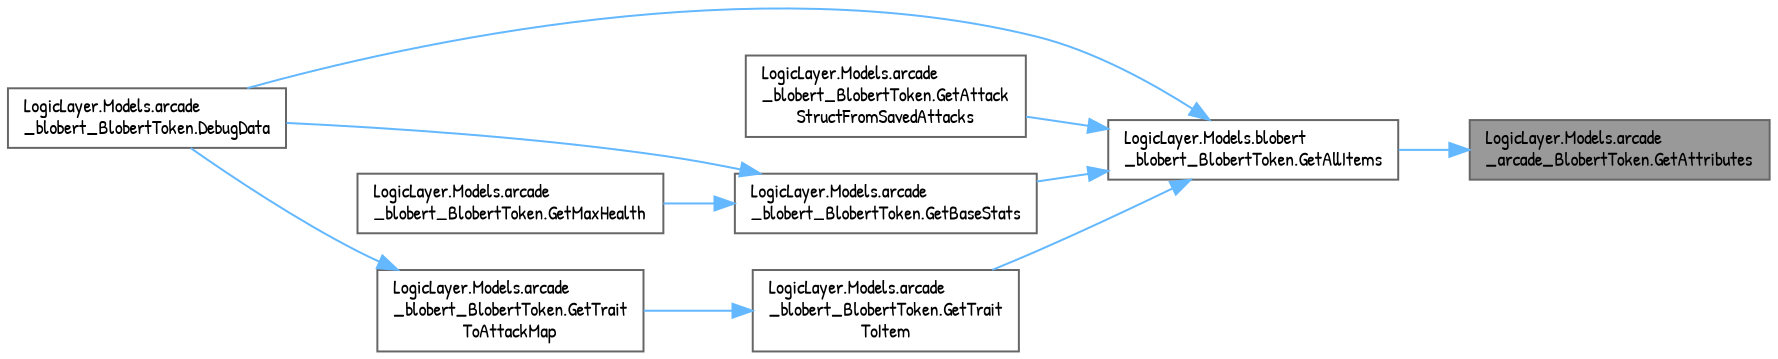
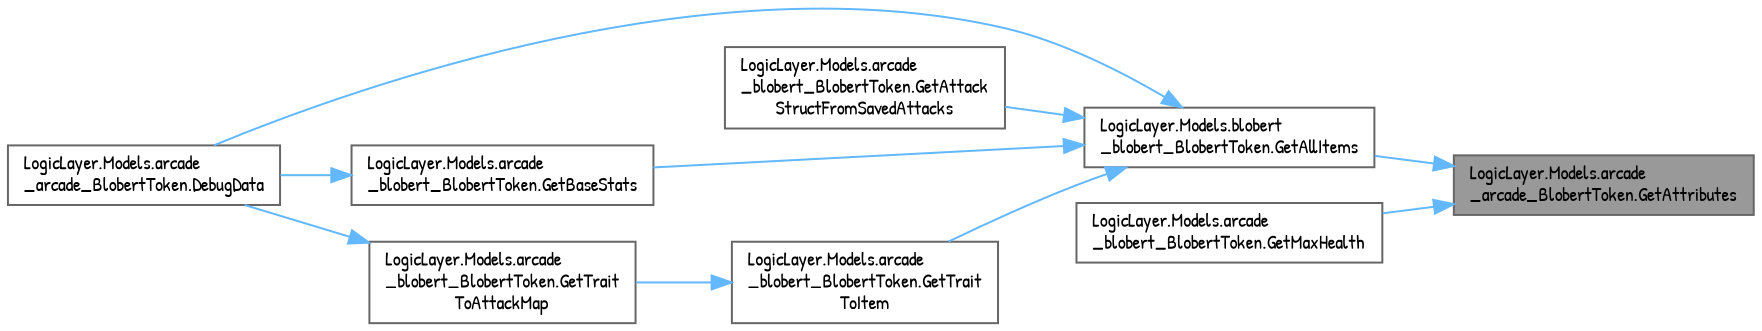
node "LogicLayer.Models.arcade _blobert_BlobertToken.DebugData": label "LogicLayer.Models.arcade _blobert_BlobertToken.DebugData" -> "LogicLayer.Models.arcade _arcade_BlobertToken.DebugData"
edge "LogicLayer.Models.arcade _blobert_BlobertToken.GetMaxHealth" -> "LogicLayer.Models.arcade _blobert_BlobertToken.GetBaseStats": now "LogicLayer.Models.arcade _blobert_BlobertToken.GetMaxHealth" -> "LogicLayer.Models.arcade _arcade_BlobertToken.GetAttributes"
